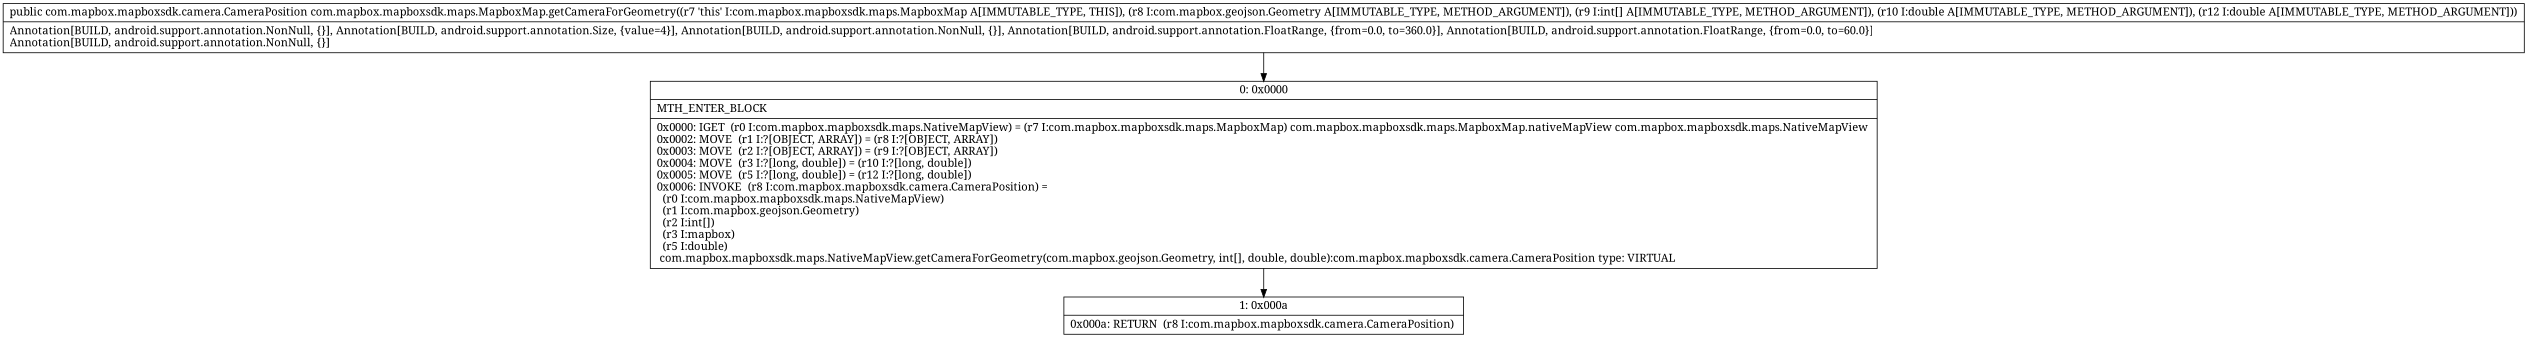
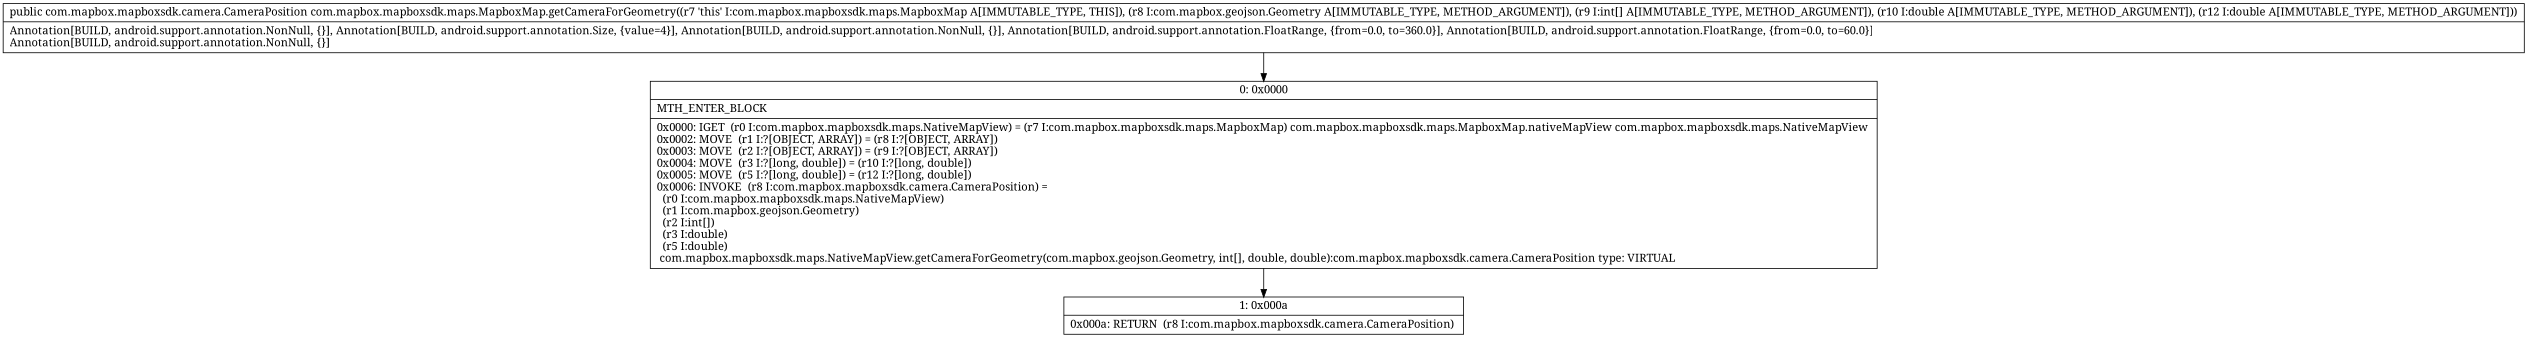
node "0: 0x0000": text "(r3 I:mapbox)" -> "(r3 I:double)"
